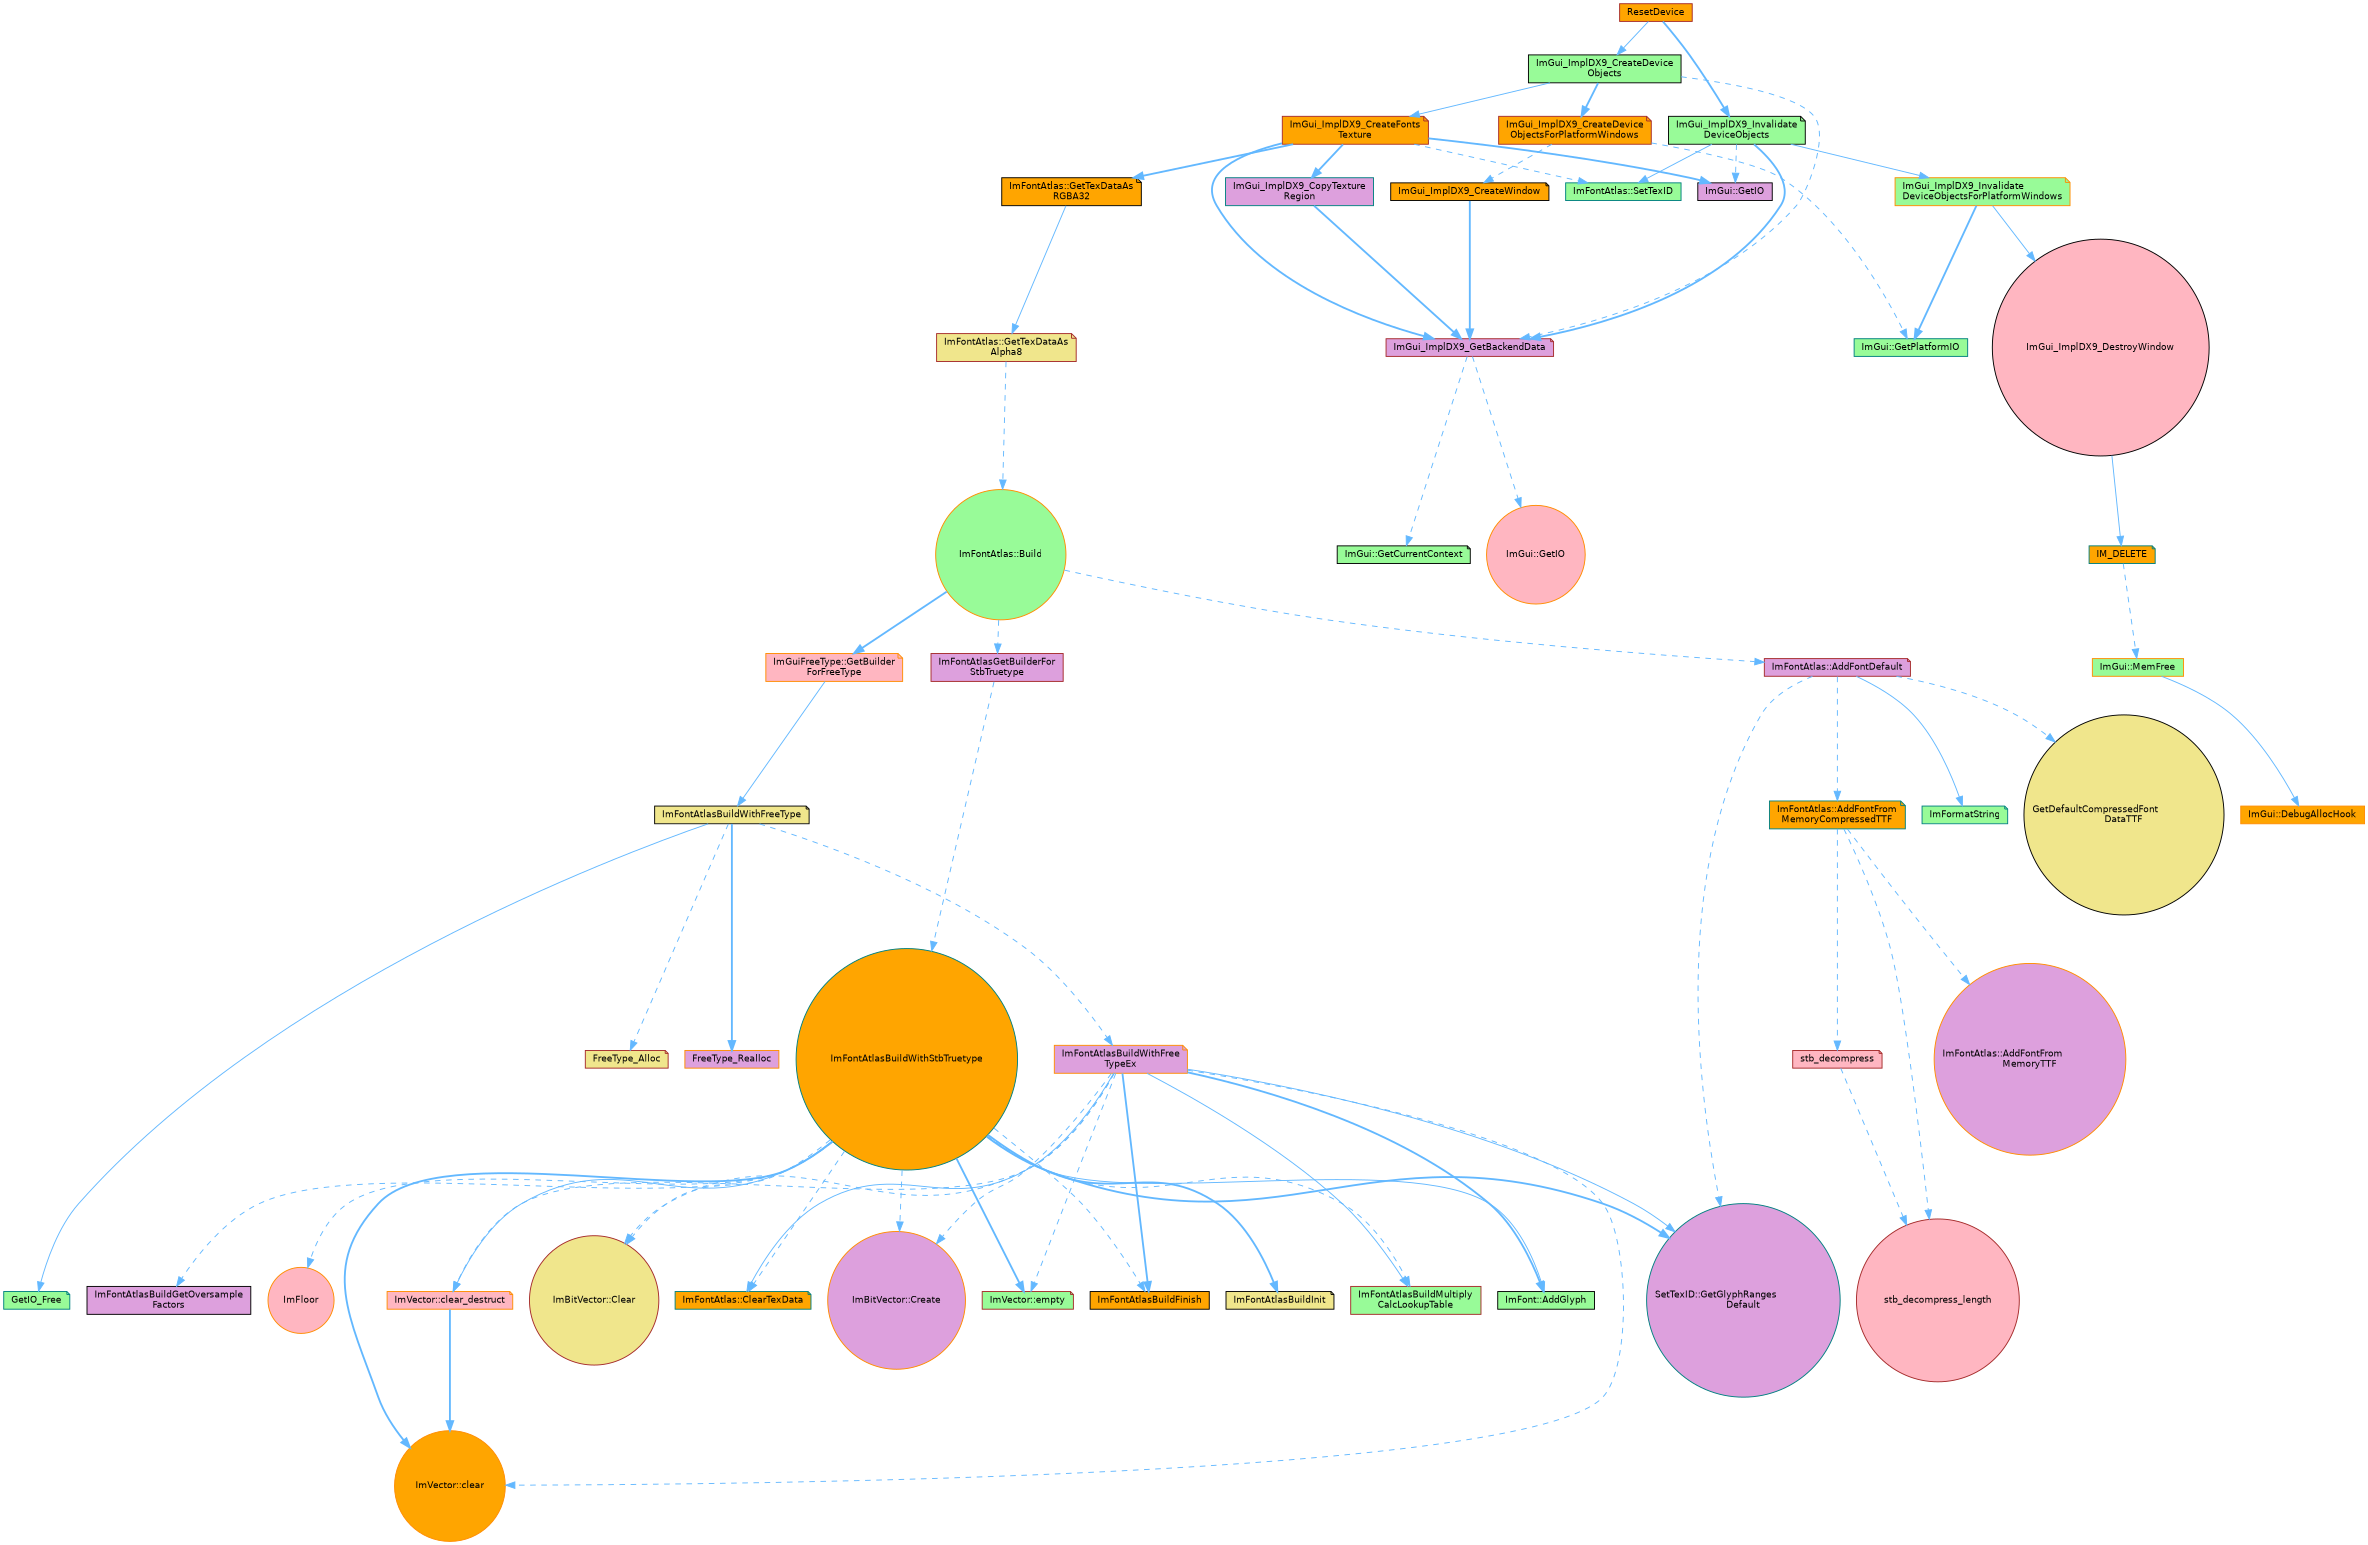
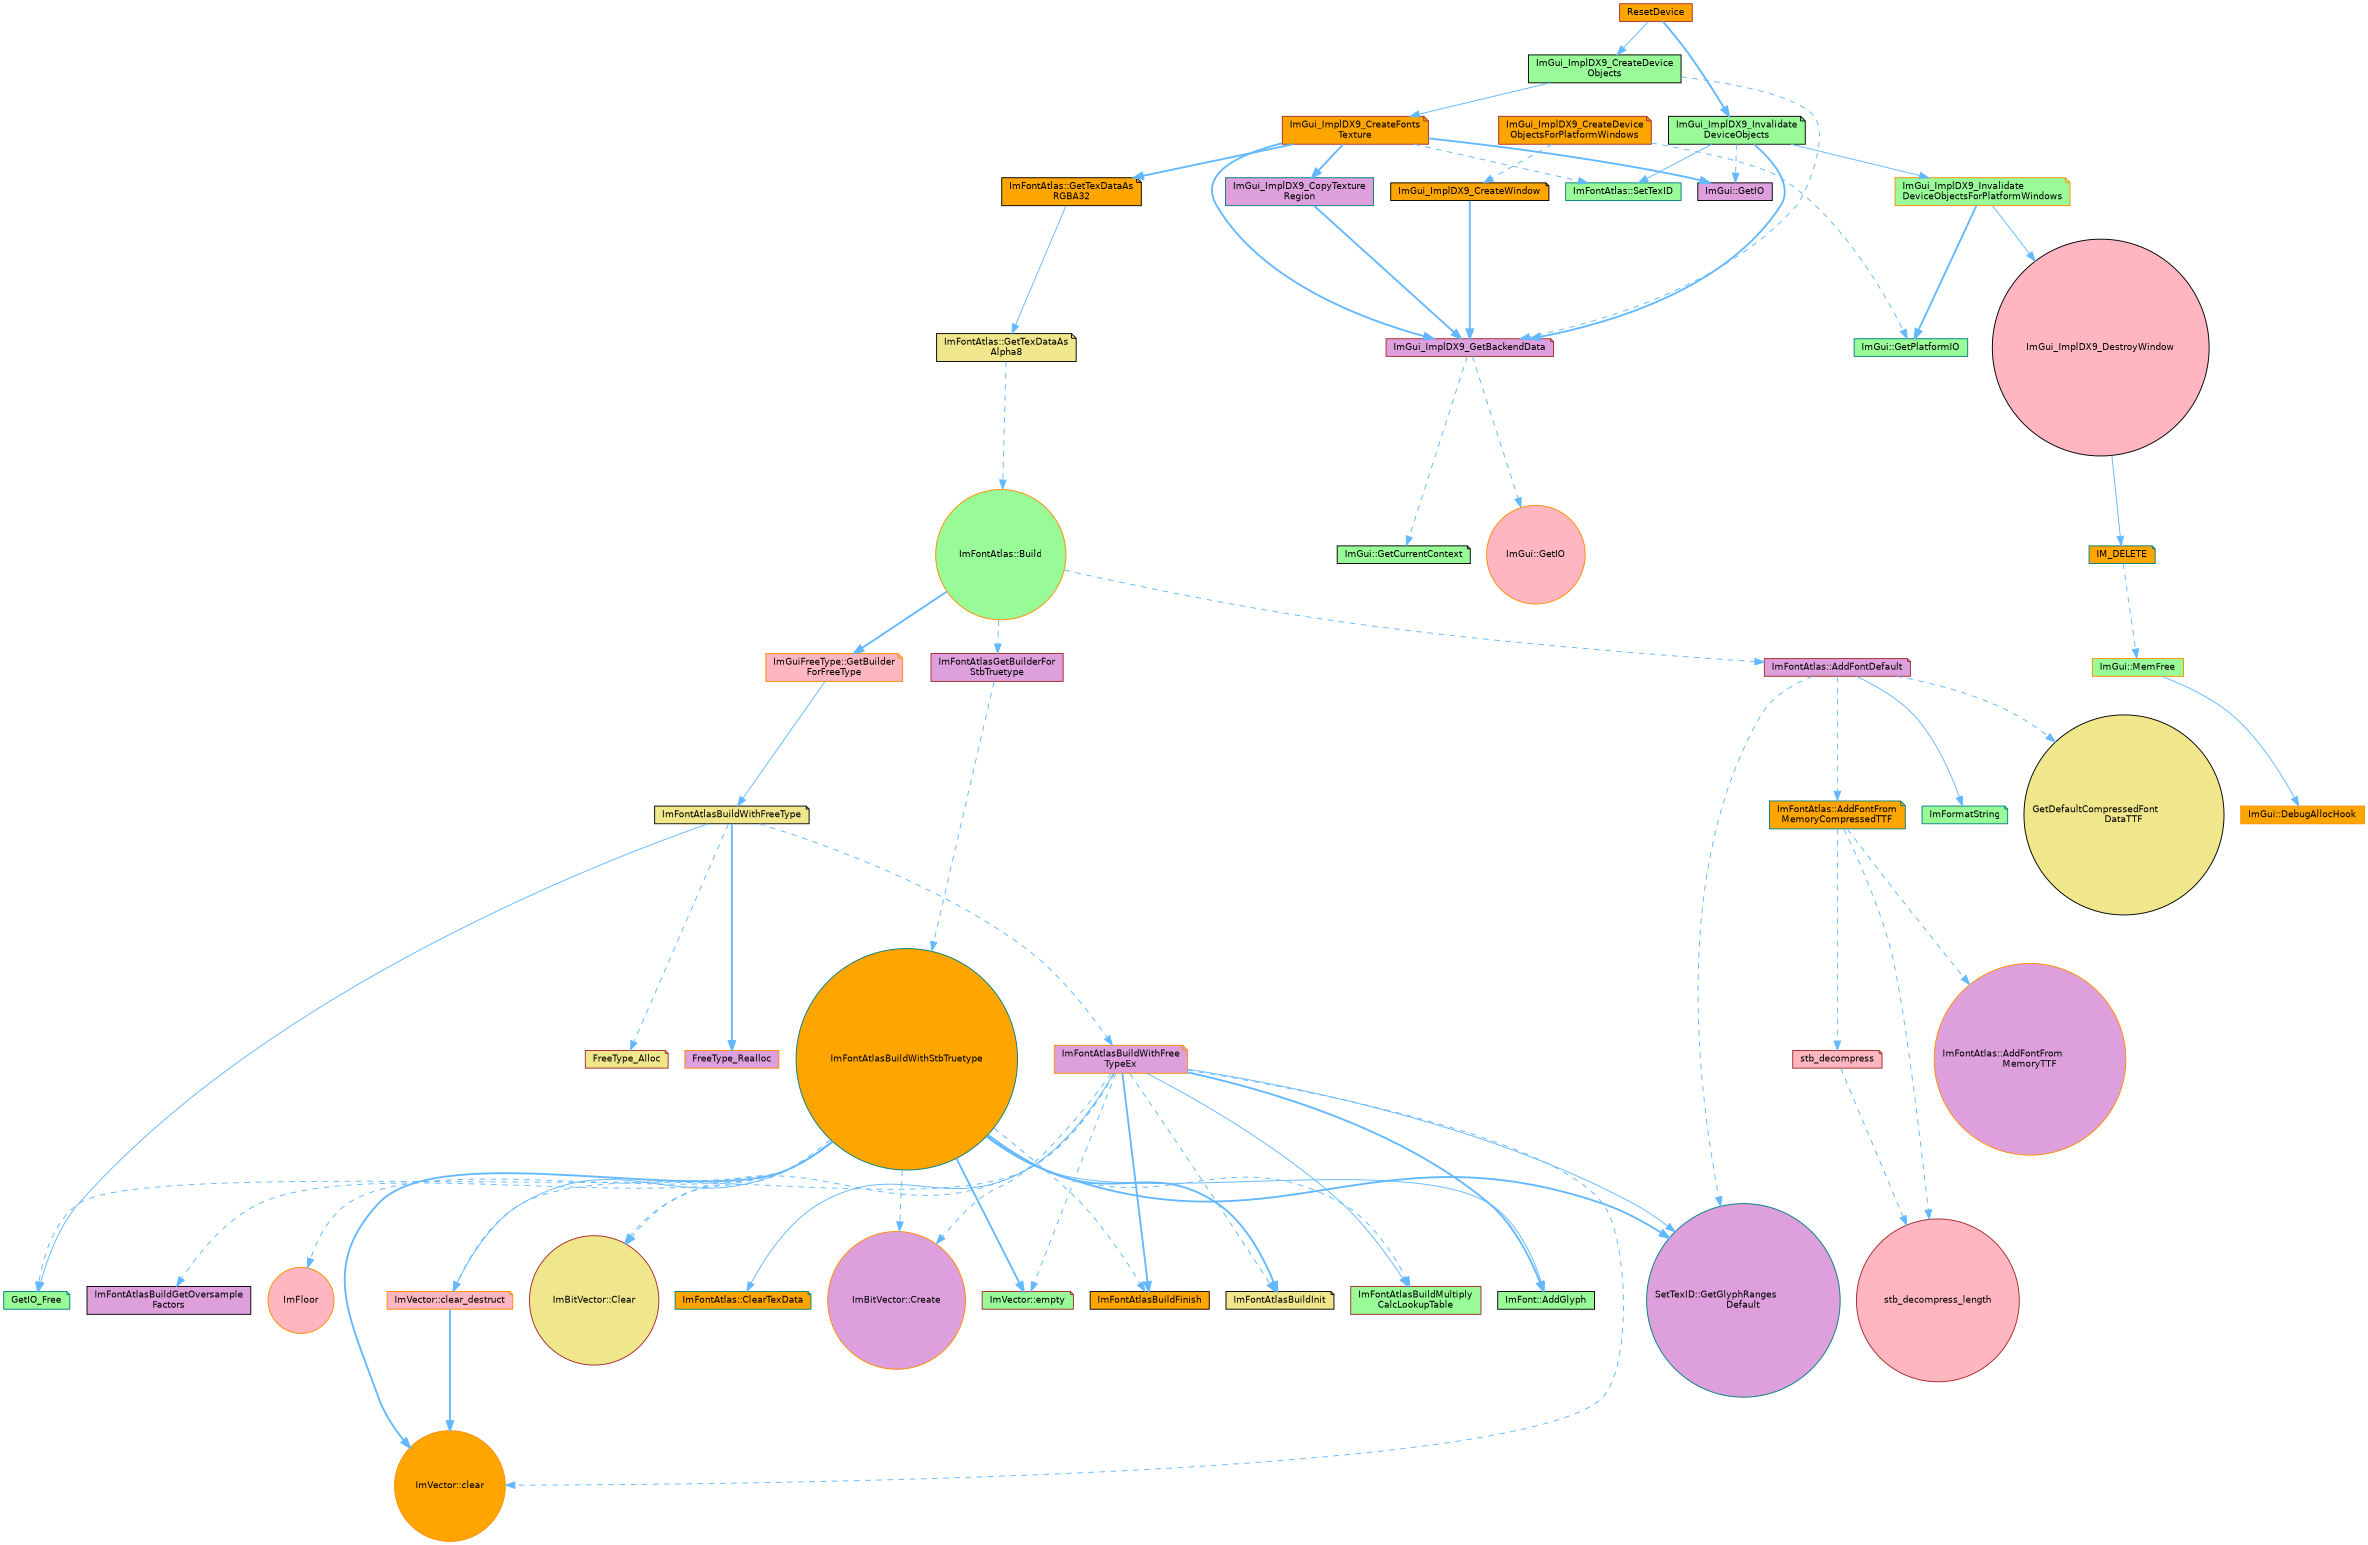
edge "ImGui_ImplDX9_CreateDevice Objects" -> "ImGui_ImplDX9_CreateDevice ObjectsForPlatformWindows": removed
node "ImFontAtlas::GetTexDataAs Alpha8": color brown -> black
edge "ImFontAtlasBuildWithFree TypeEx" -> "ImFontAtlasBuildInit": added
edge "ImFontAtlasBuildWithStbTruetype" -> "ImFontAtlas::ClearTexData": now "ImFontAtlasBuildWithStbTruetype" -> "GetIO_Free"
